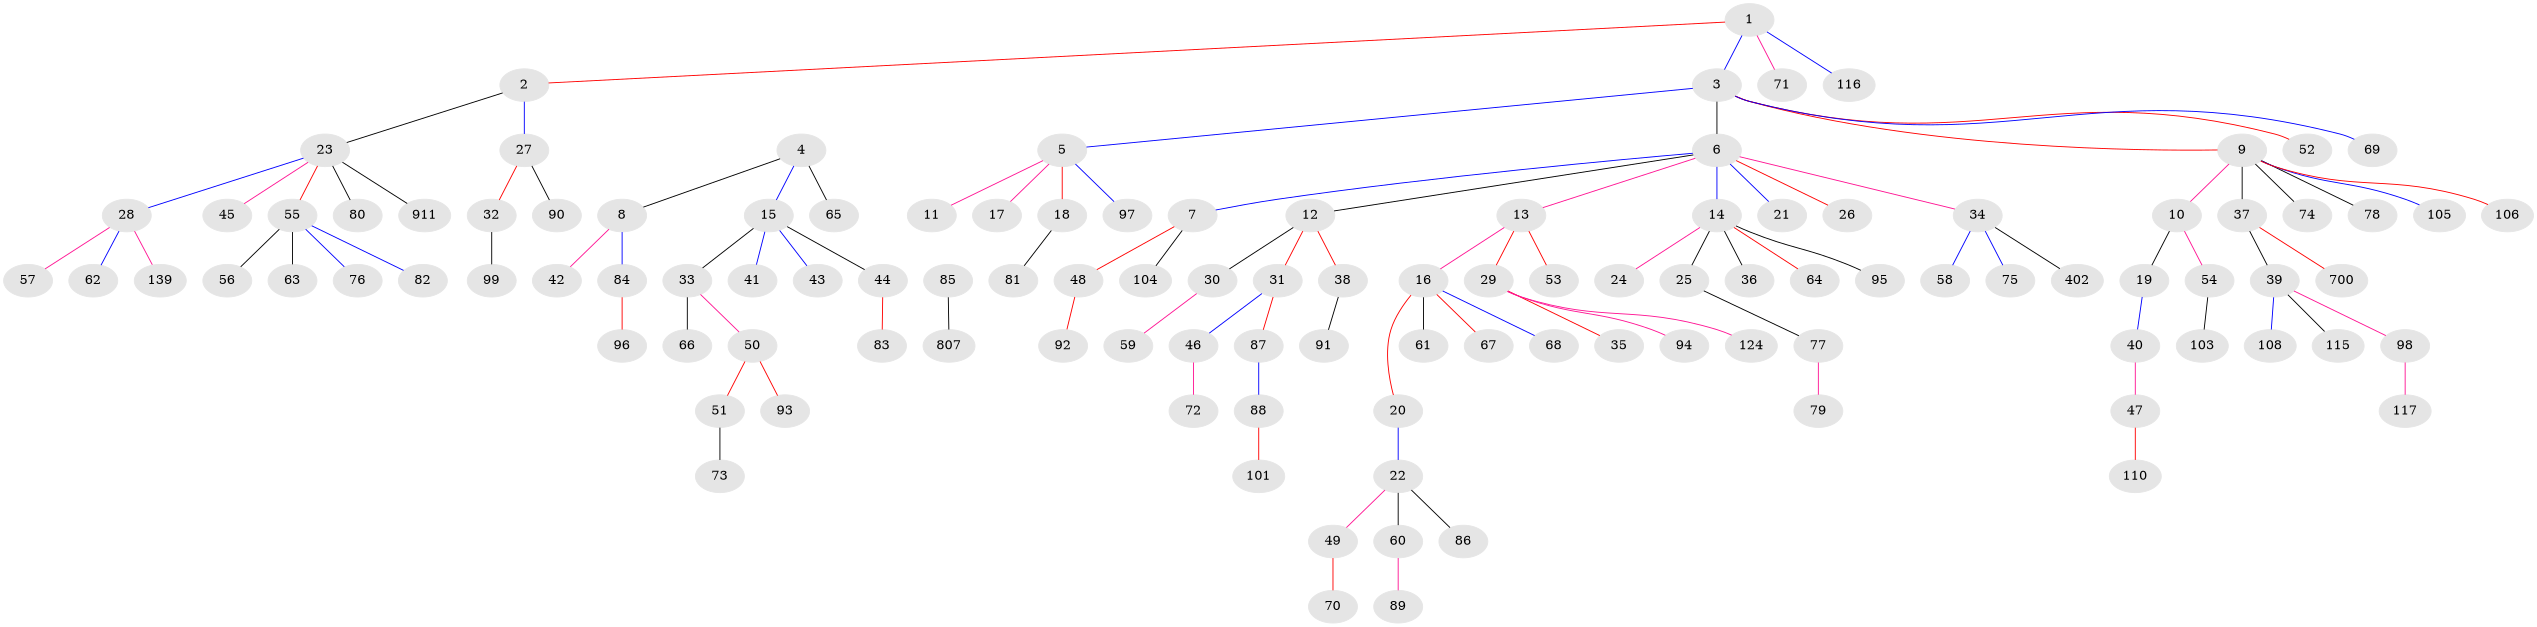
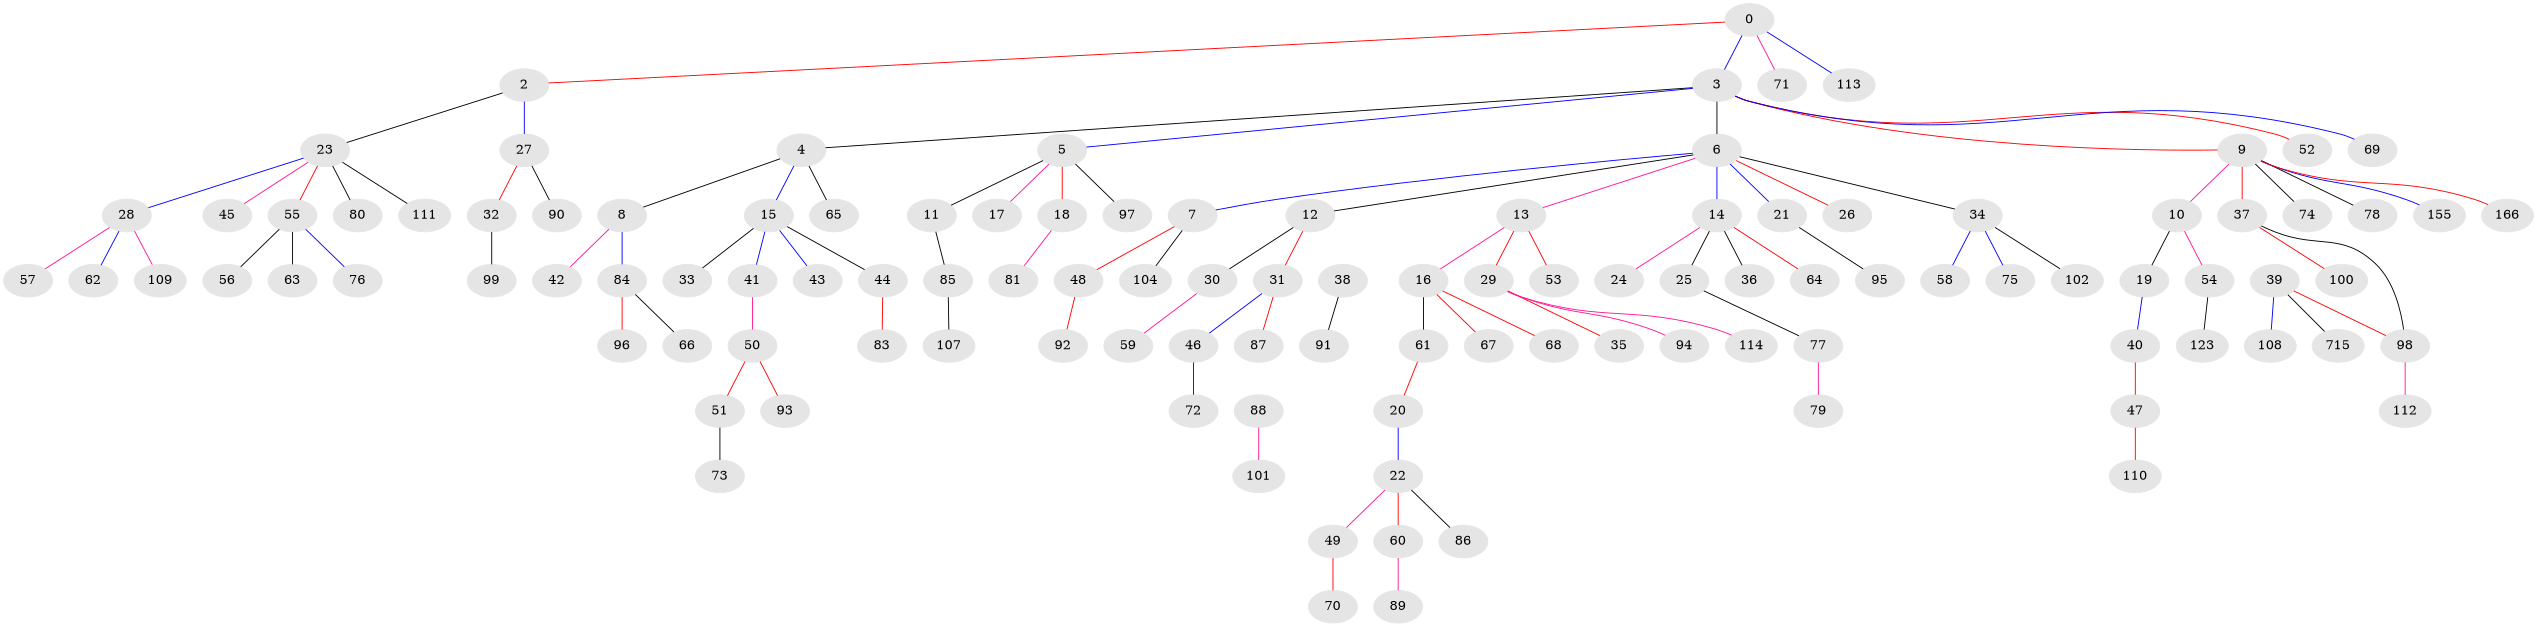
node "1": label "1" -> "0"
node "116": label "116" -> "113"
edge "3" -- "4": added
edge "5" -- "11": color deeppink -> black
edge "5" -- "97": color blue -> black
edge "6" -- "34": color deeppink -> black
edge "9" -- "37": color black -> red
node "911": label "911" -> "111"
node "105": label "105" -> "155"
node "106": label "106" -> "166"
edge "11" -- "85": added
edge "18" -- "81": color black -> deeppink
edge "12" -- "38": removed
edge "14" -- "95": now "21" -- "95"
edge "37" -- "39": now "37" -- "98"
node "139": label "139" -> "109"
node "82": removed
node "402": label "402" -> "102"
node "700": label "700" -> "100"
edge "33" -- "66": now "84" -- "66"
edge "33" -- "50": now "41" -- "50"
edge "16" -- "68": color blue -> red
edge "39" -- "98": color deeppink -> red
edge "16" -- "20": now "61" -- "20"
node "807": label "807" -> "107"
node "124": label "124" -> "114"
node "103": label "103" -> "123"
node "115": label "115" -> "715"
edge "46" -- "72": color deeppink -> blue
edge "87" -- "88": removed
edge "40" -- "47": color deeppink -> red
node "117": label "117" -> "112"
edge "88" -- "101": color red -> deeppink
edge "22" -- "60": color black -> red
